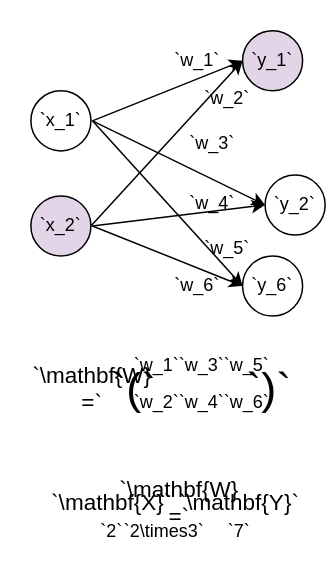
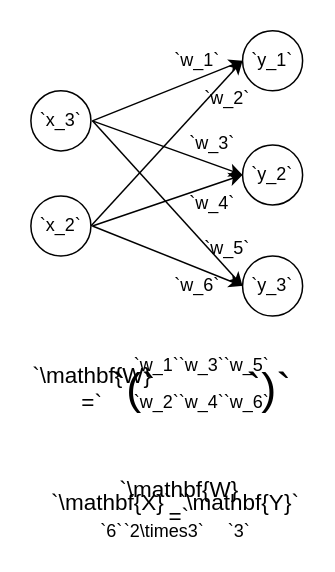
node "`y_1`": fillcolor #e1d5e7 -> #ffffff
node "`x_1`": label "`x_1`" -> "`x_3`"
node "`y_2`": moved (295, 205) -> (272, 175)
node "`x_2`": fillcolor #e1d5e7 -> #ffffff
node "`y_6`": label "`y_6`" -> "`y_3`"
node "`2`": label "`2`" -> "`6`"
node "`7`": label "`7`" -> "`3`"
